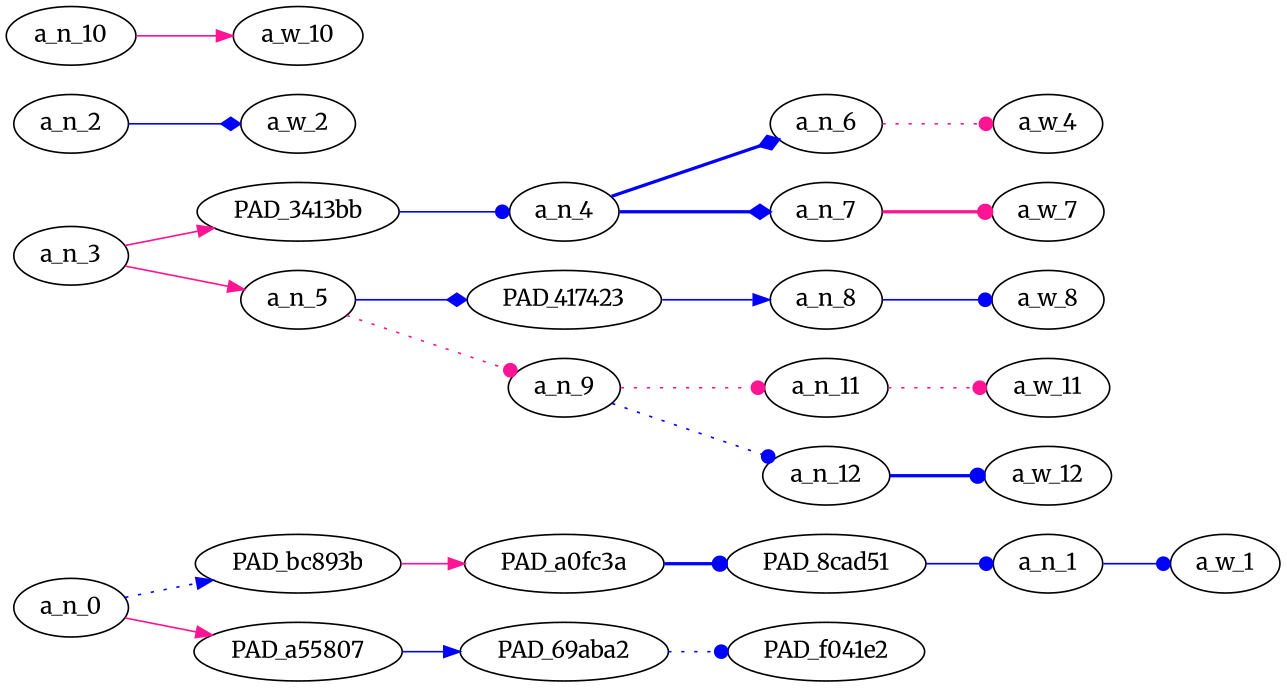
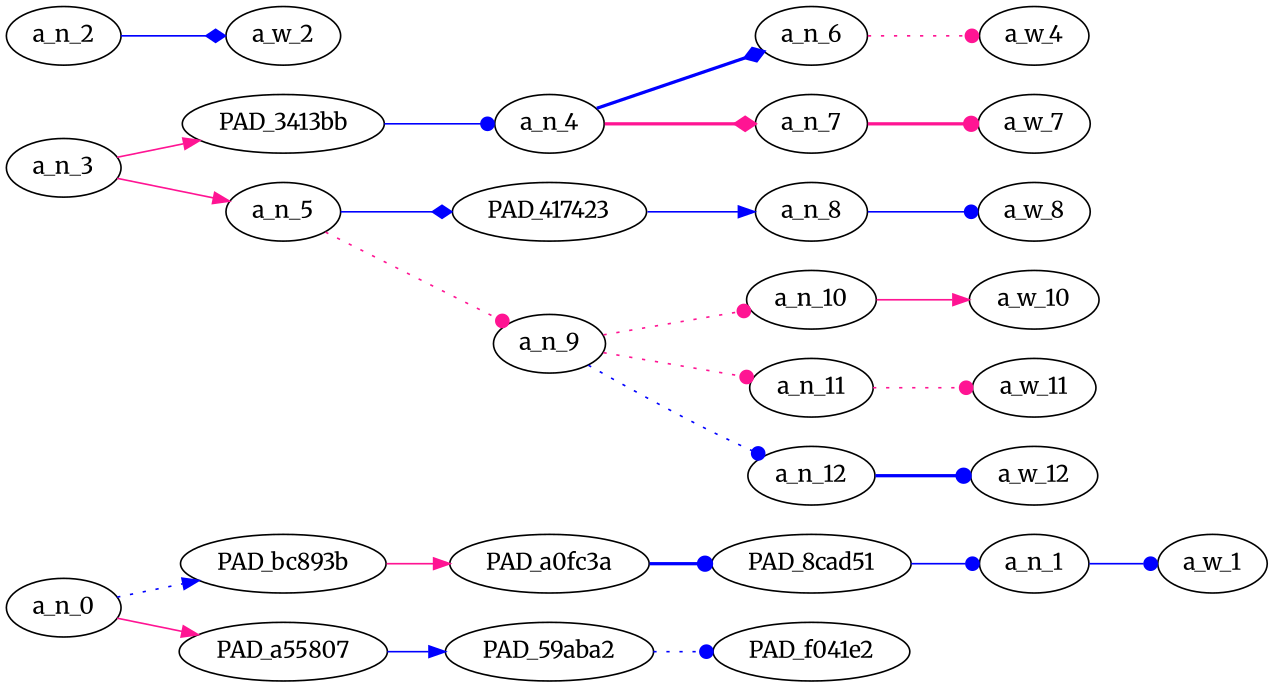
edge "a_n_4" -> "a_n_7": color blue -> deeppink
edge "a_n_9" -> "a_n_10": added
node "PAD_69aba2": label "PAD_69aba2" -> "PAD_59aba2"
